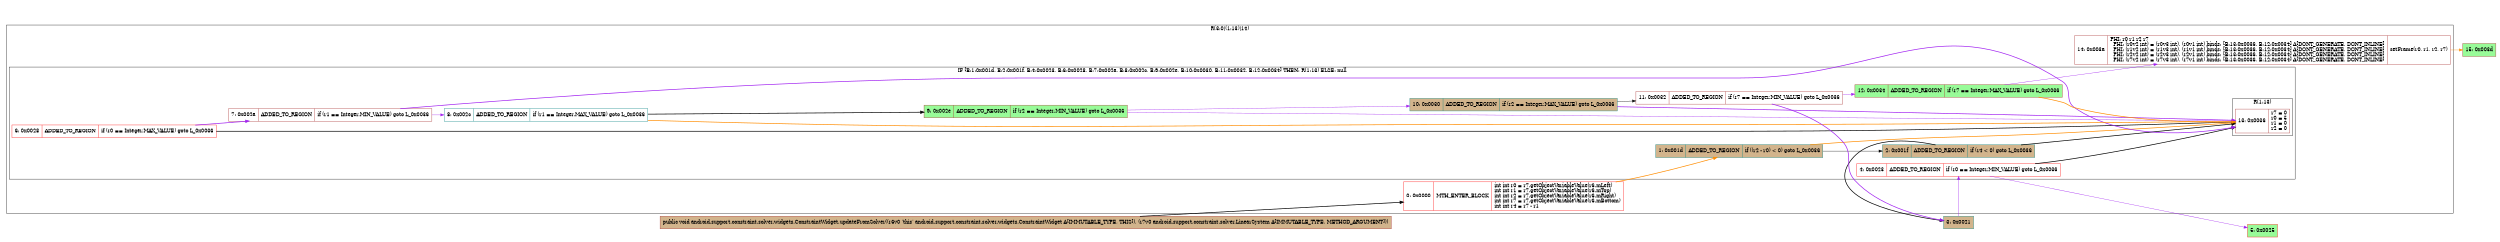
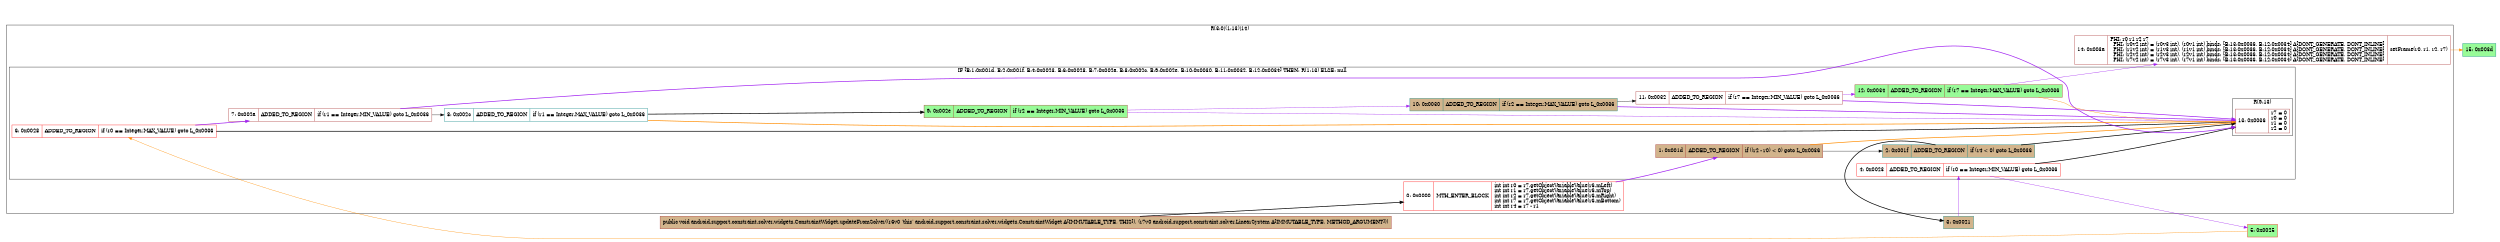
node "15: 0x003d": color brown -> teal
cluster "R(1:13)": label "R(1:13)" -> "R(9:13)"
edge "7: 0x002a" -> "8: 0x002c": color purple -> black
edge "12: 0x0034" -> "13: 0x0036": style bold -> solid
node "13: 0x0036": text "r0 = 5" -> "r0 = 0"
node "1: 0x001d": color teal -> brown
edge "0: 0x0000" -> "1: 0x001d": color darkorange -> purple
edge "11: 0x0032" -> "3: 0x0021": now "11: 0x0032" -> "13: 0x0036"
edge "5: 0x0025" -> "6: 0x0028": added
